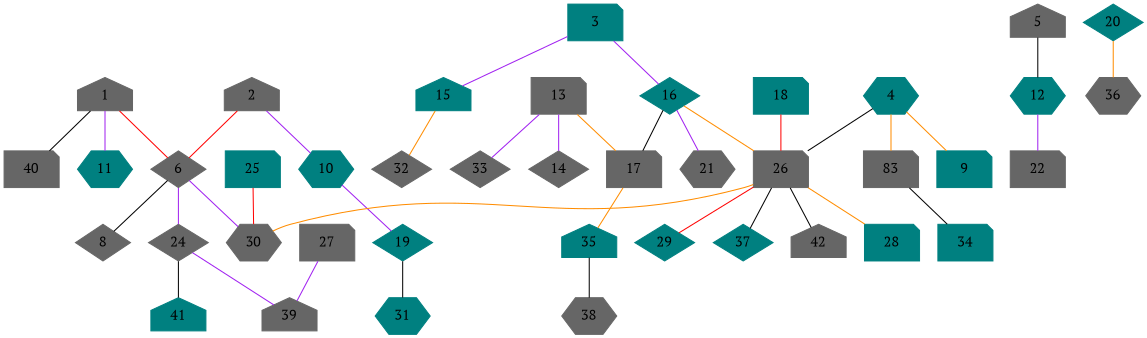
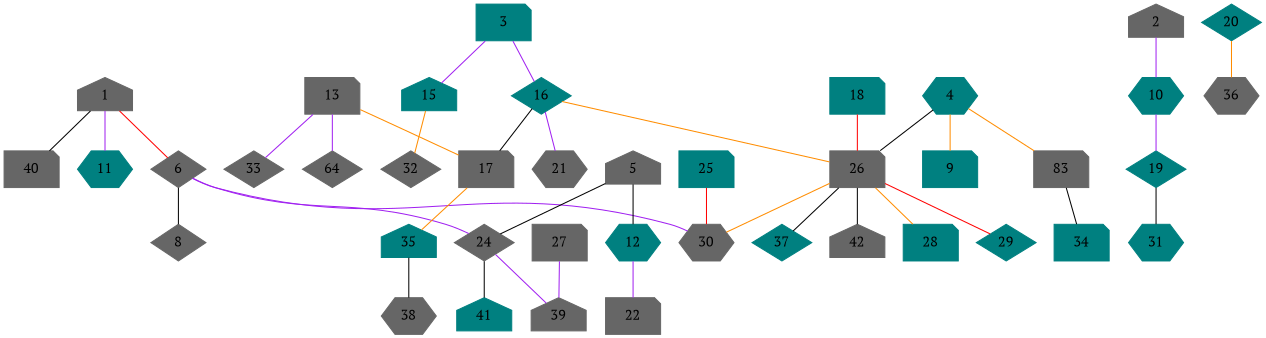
edge "2" -- "6": removed
node "14": label "14" -> "64"
edge "5" -- "24": added
